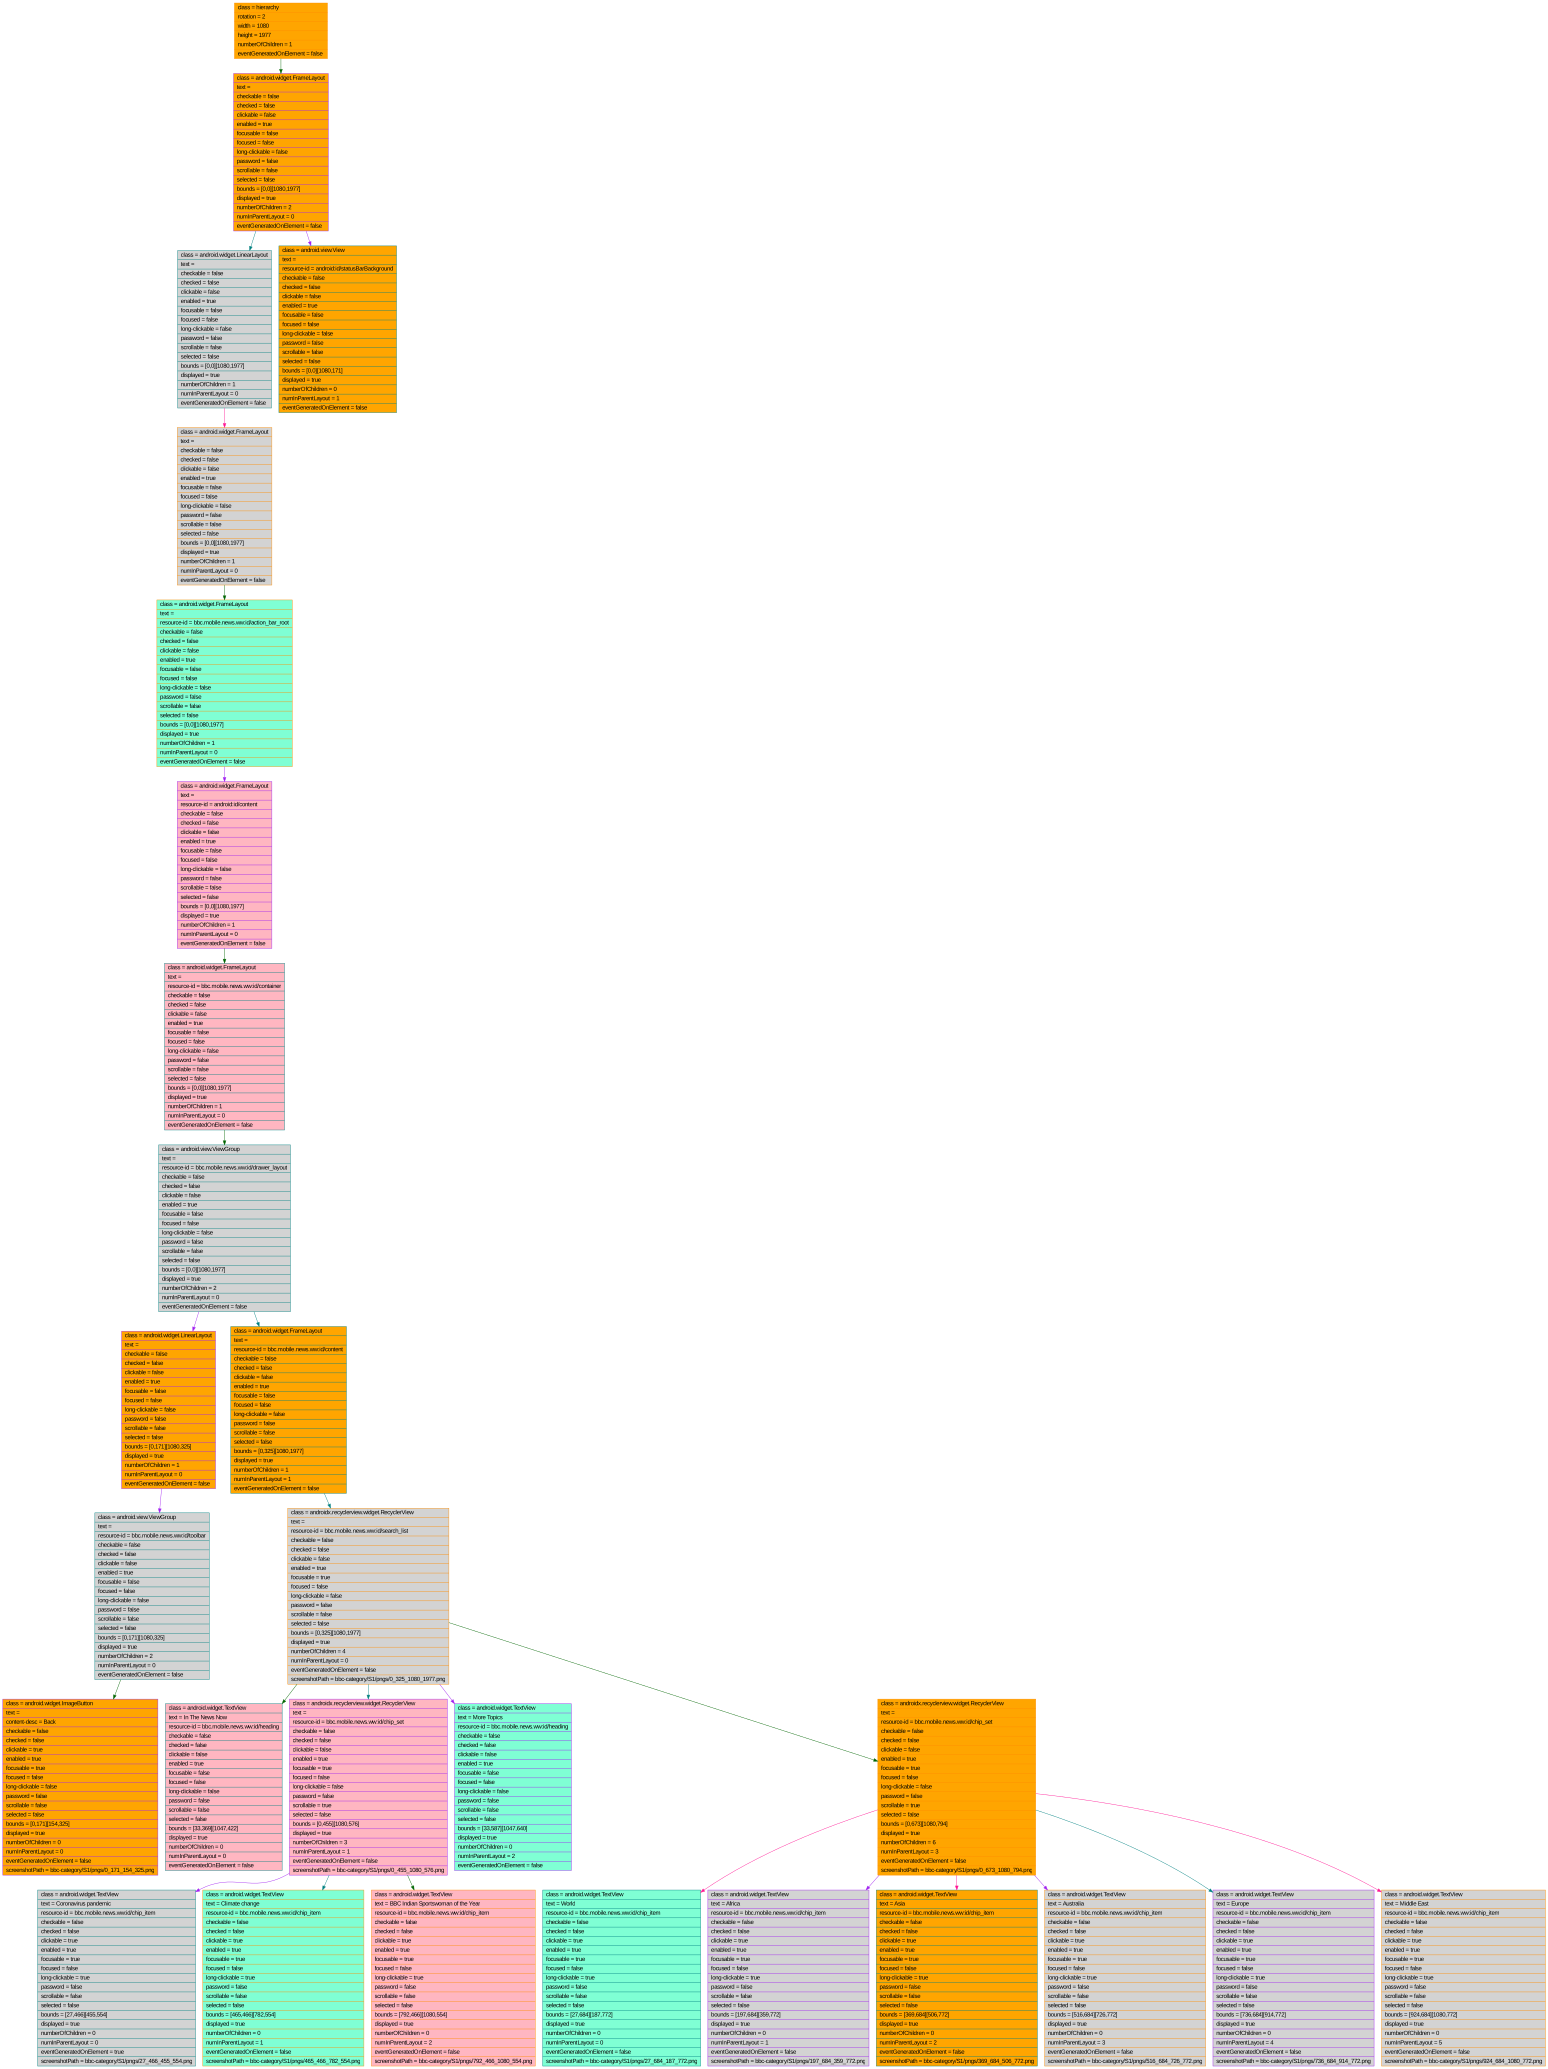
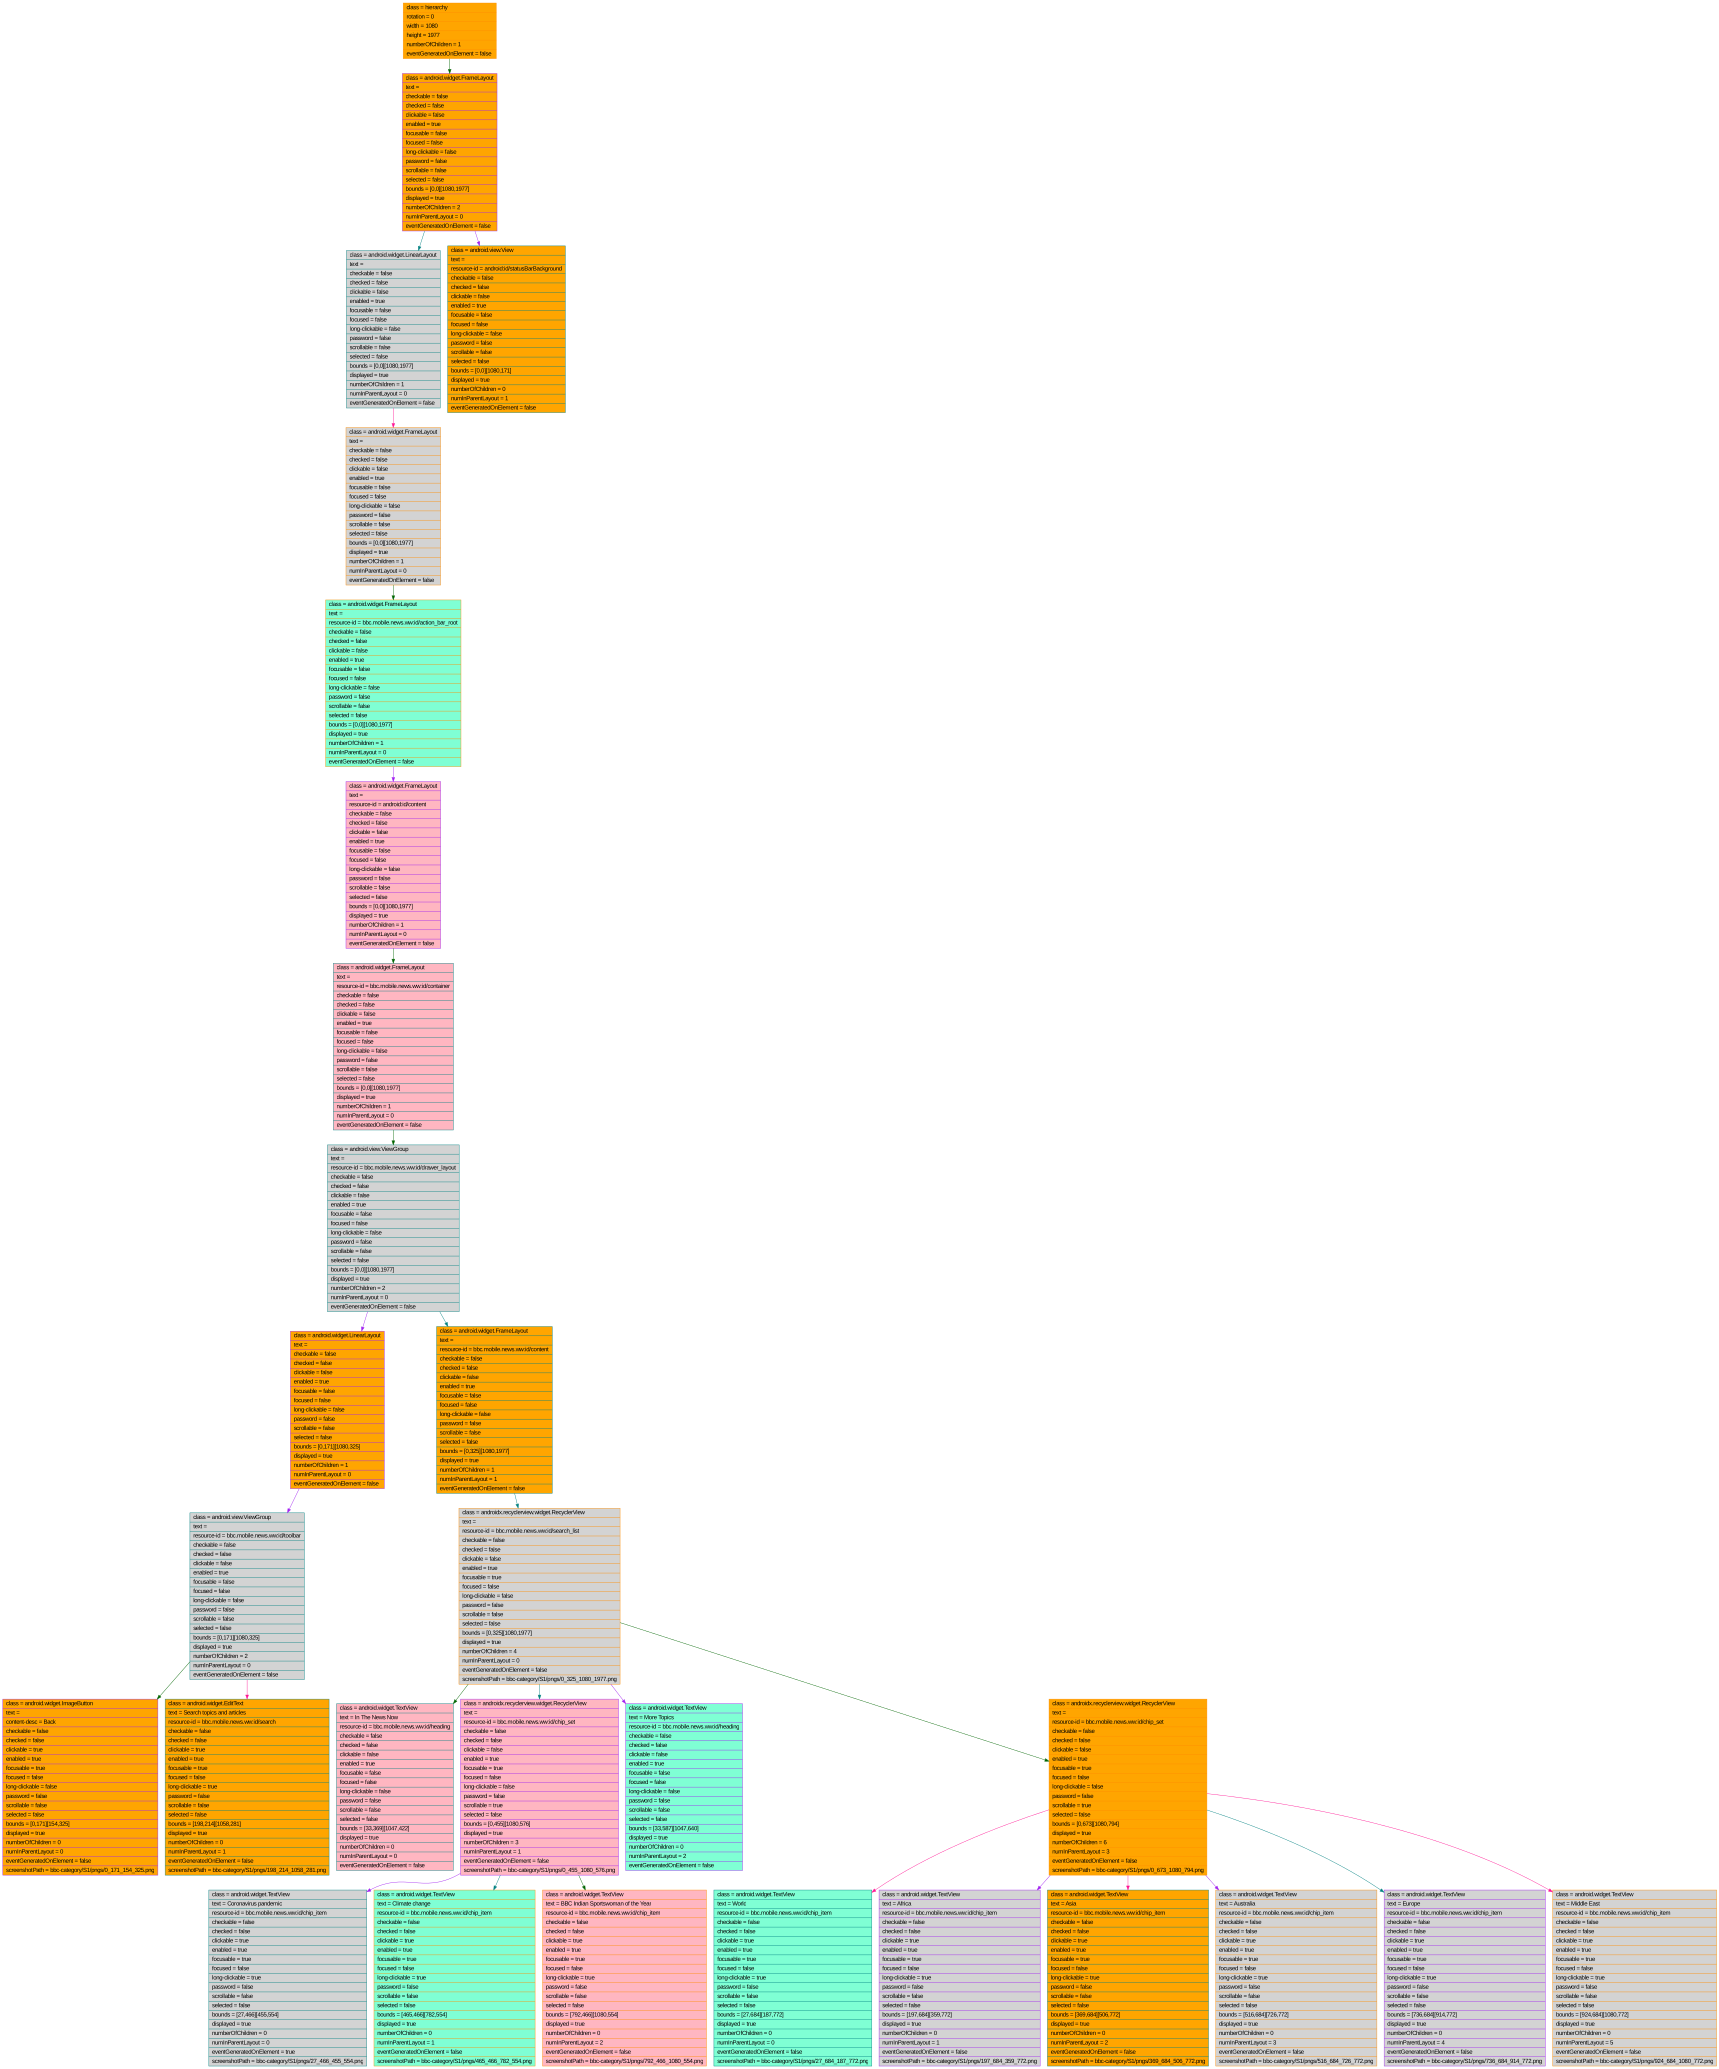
node "class = hierarchy": text "rotation = 2" -> "rotation = 0"
node "class = android.widget.EditText": added
